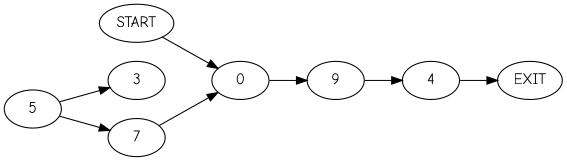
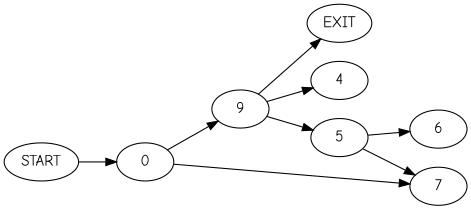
node "3": label "3" -> "6"
edge "4" -> "EXIT": now "9" -> "EXIT"
edge "7" -> "0": reversed
edge "9" -> "5": added
